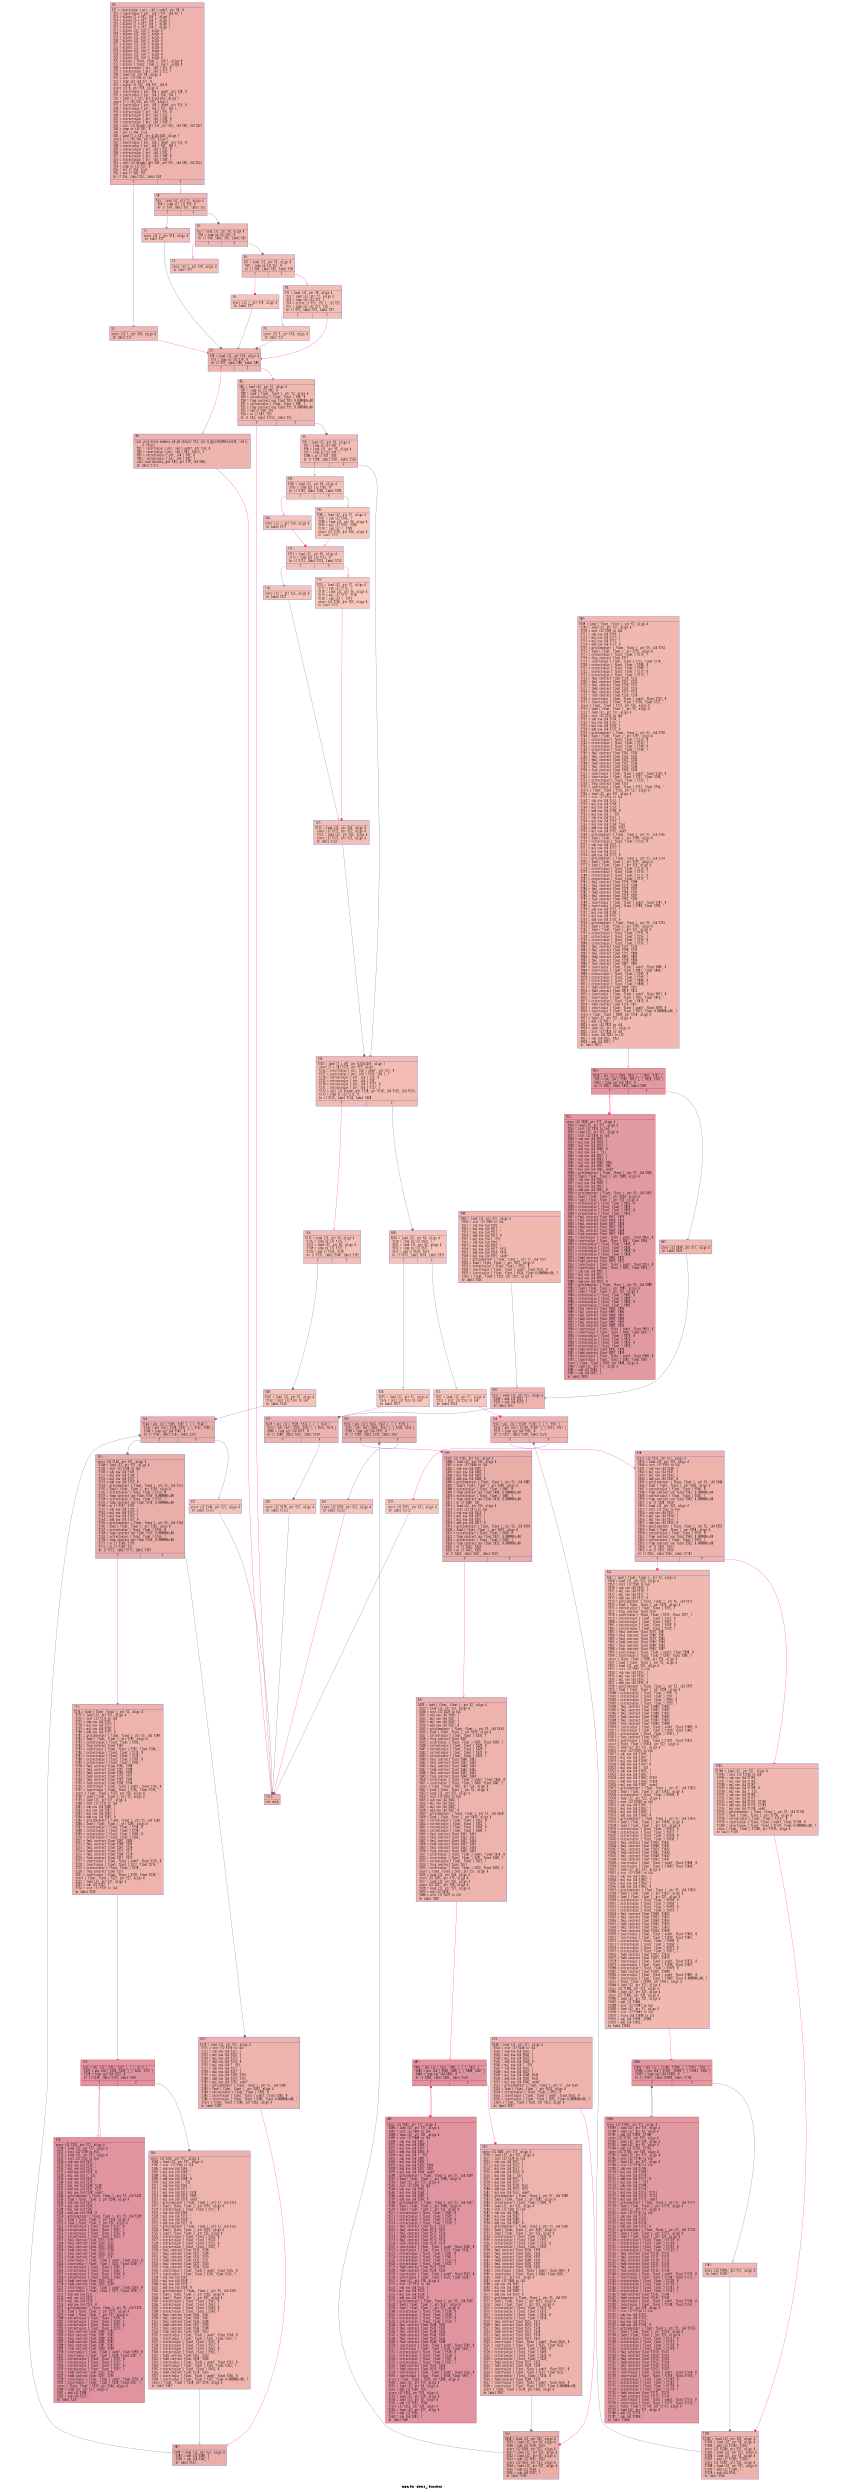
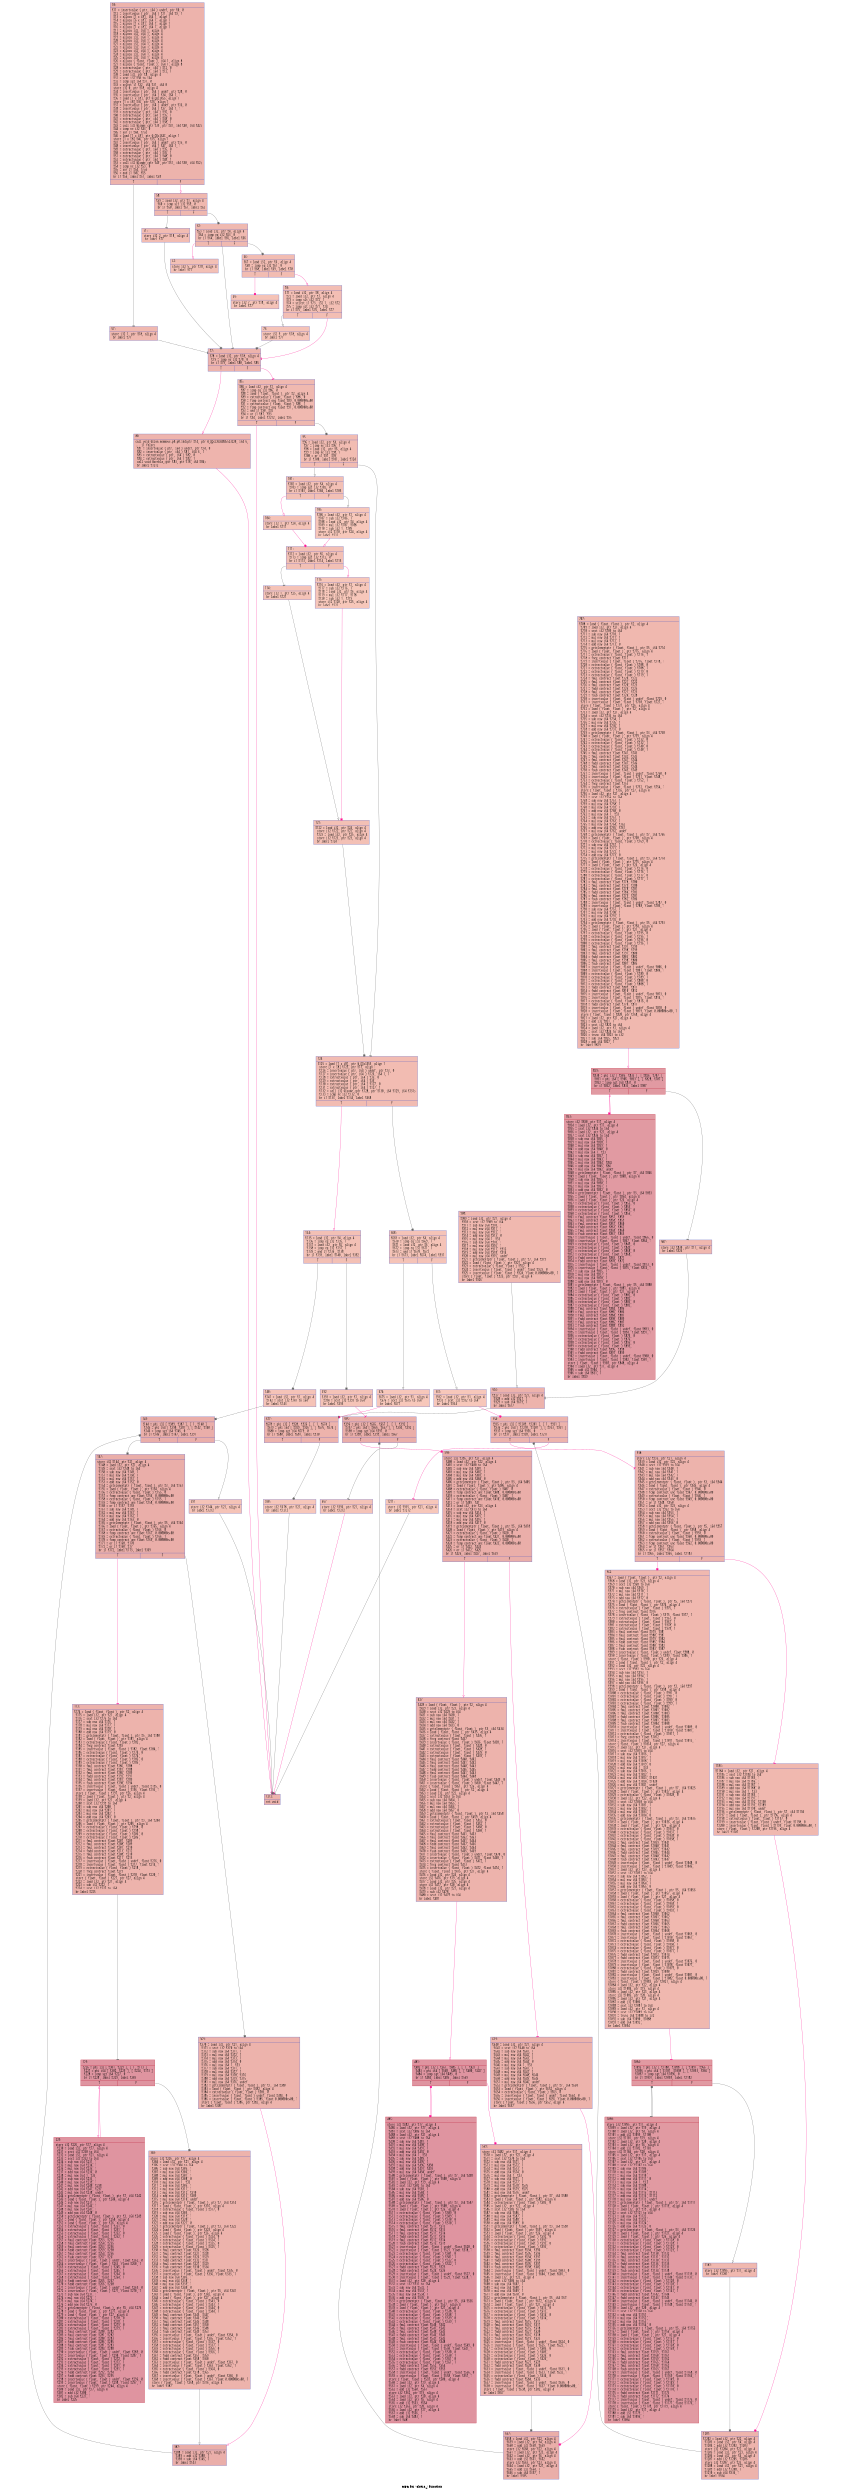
edge "69:" -> "77:": now "62:" -> "77:"
edge "57:" -> "77:": color deeppink -> gray40
node "392:": added
edge "399:" -> "639:": added
